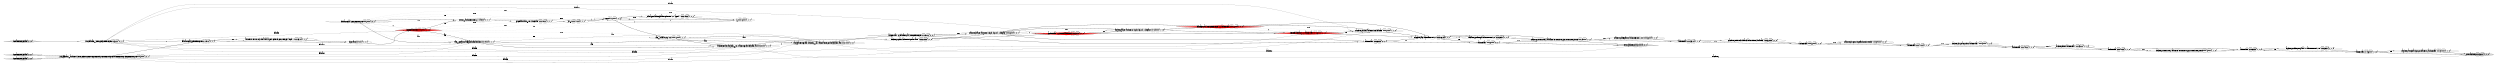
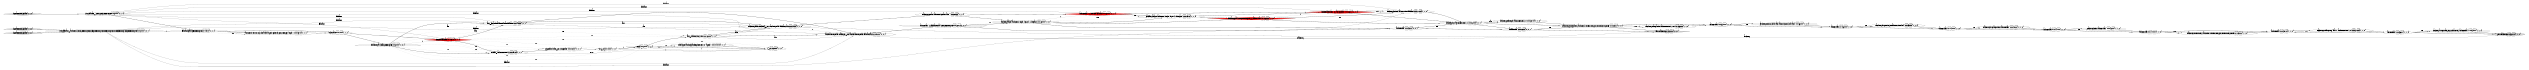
edge "Object value@@@7@@@['1', '1', '1']" -> "fieldName.equals(STRING_FIELD_NAME)@@@8@@@['1', '0', '1']": added
